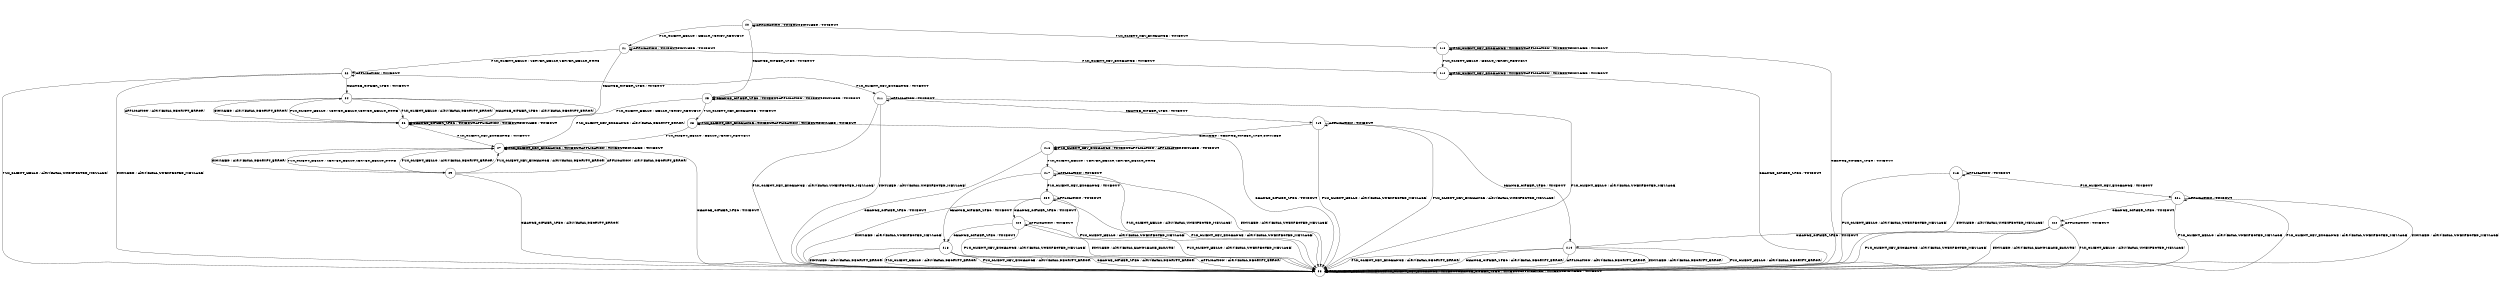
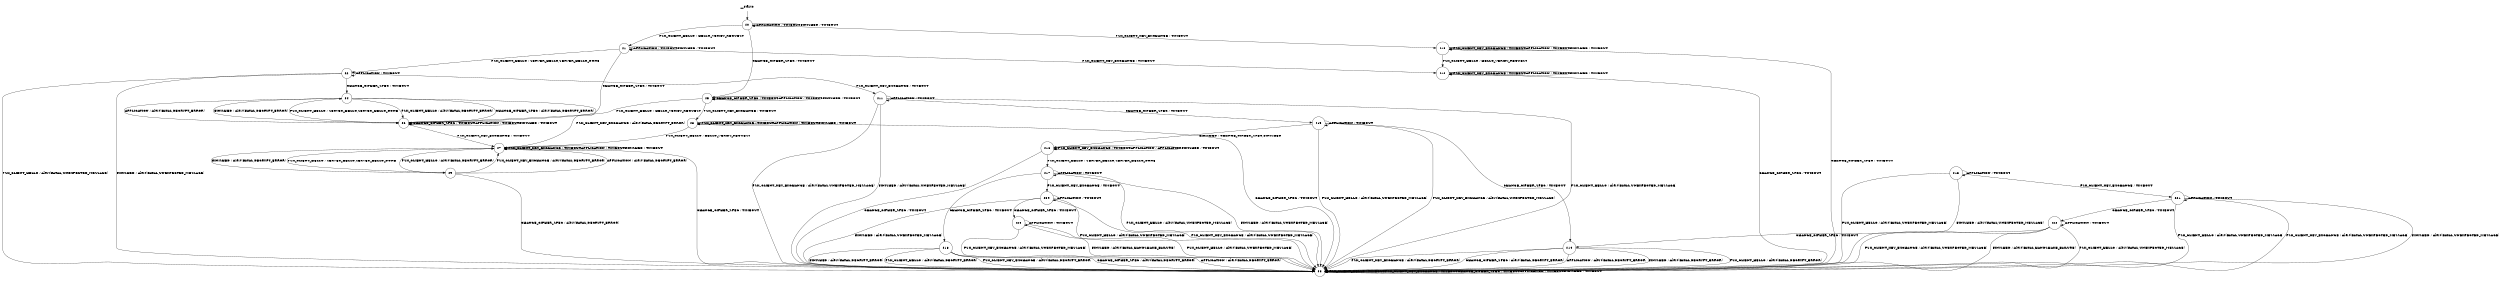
node "__start0": added
edge "s20" -> "s18": removed, label "CHANGE_CIPHER_SPEC / TIMEOUT"
